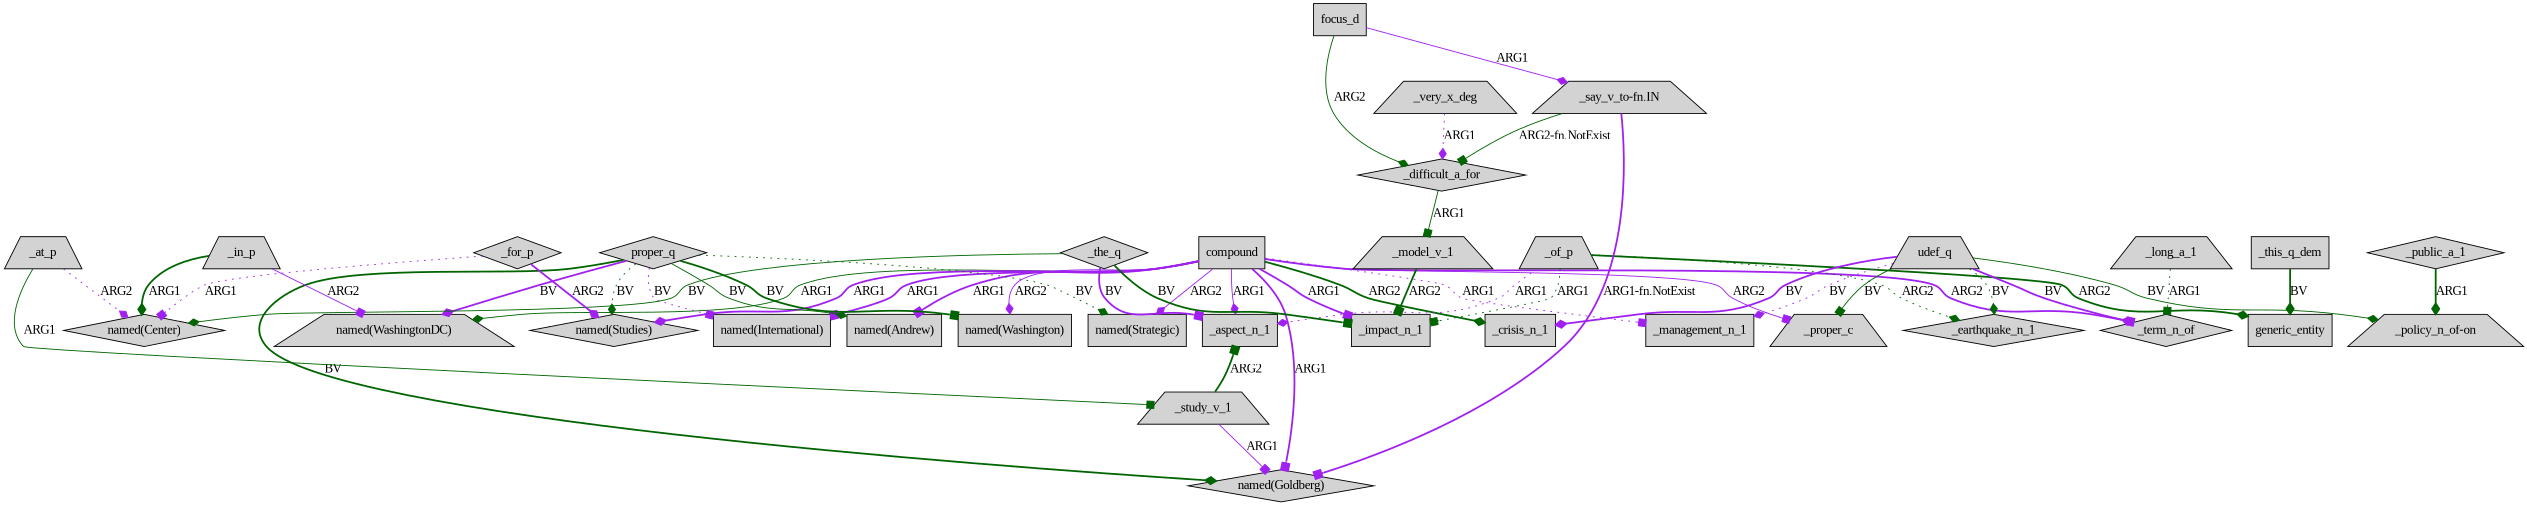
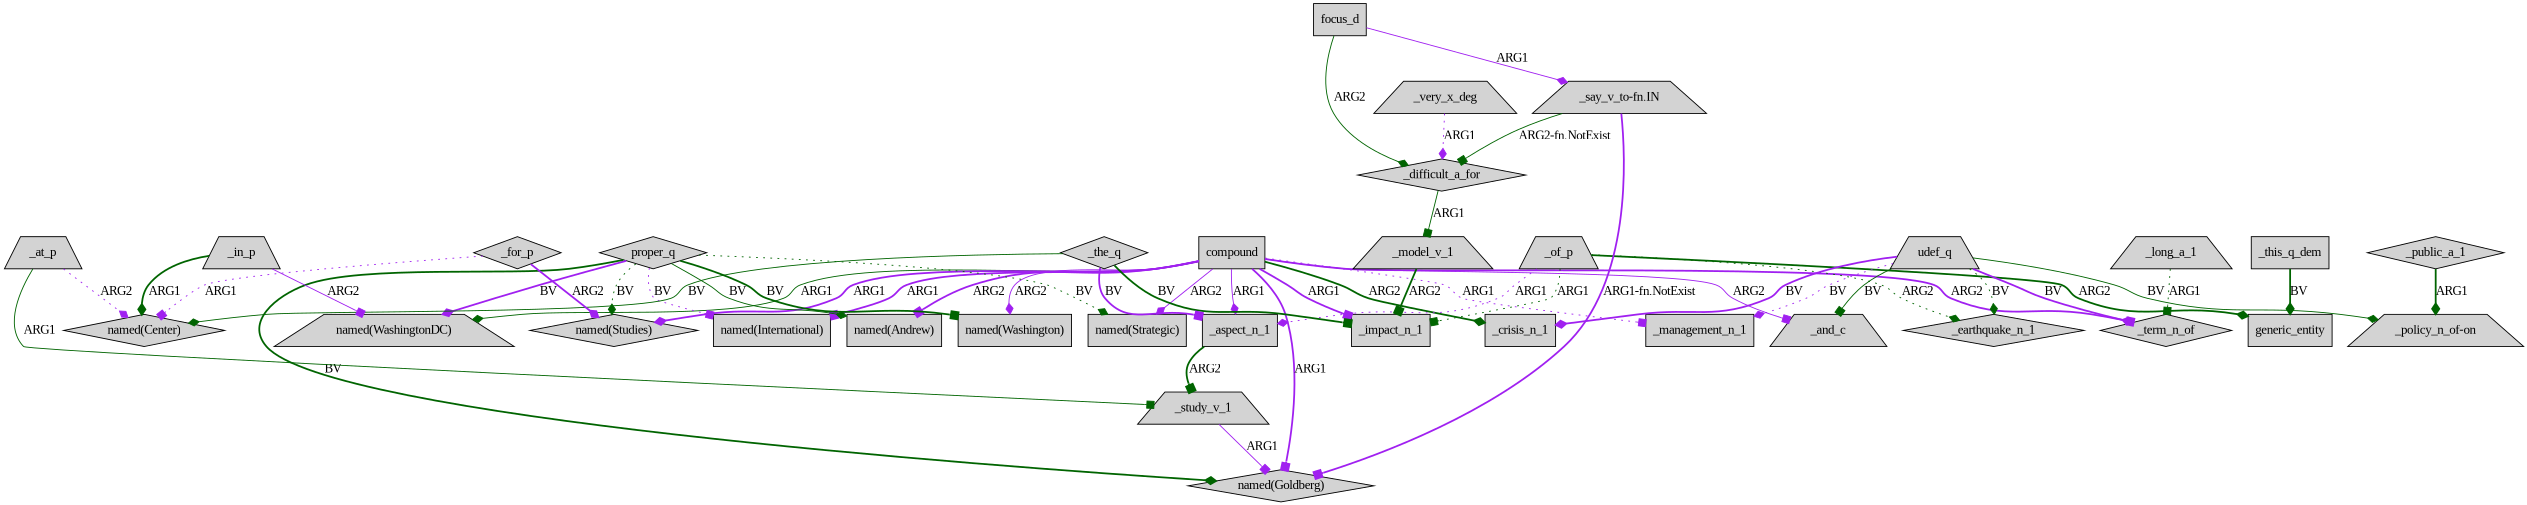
edge "compound" -> "named(Andrew)": label "ARG1" -> "ARG2"
node "_proper_c": label "_proper_c" -> "_and_c"
edge "_study_v_1" -> "_aspect_n_1": reversed
